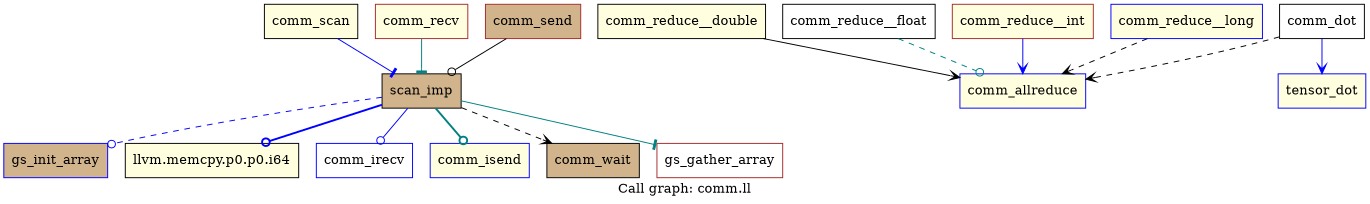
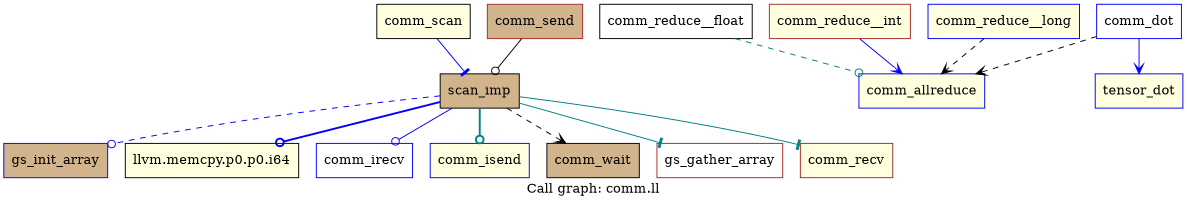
node "comm_reduce__double": removed
node "comm_dot": color black -> blue
edge "comm_recv" -> "scan_imp": reversed
